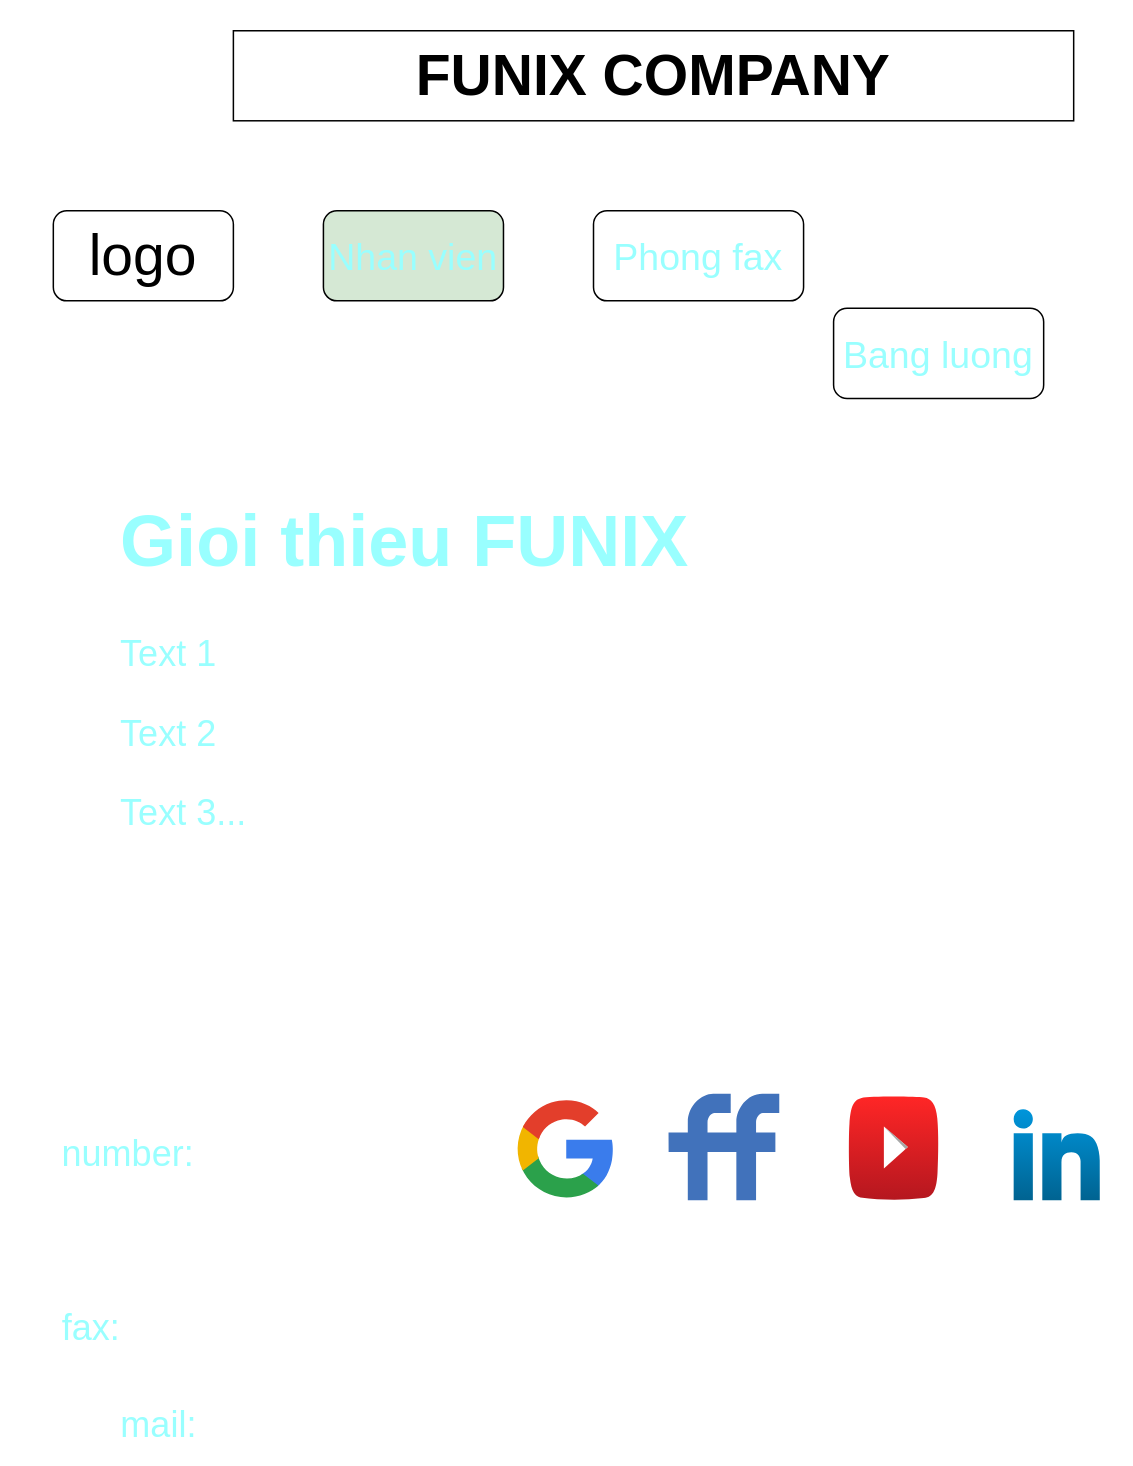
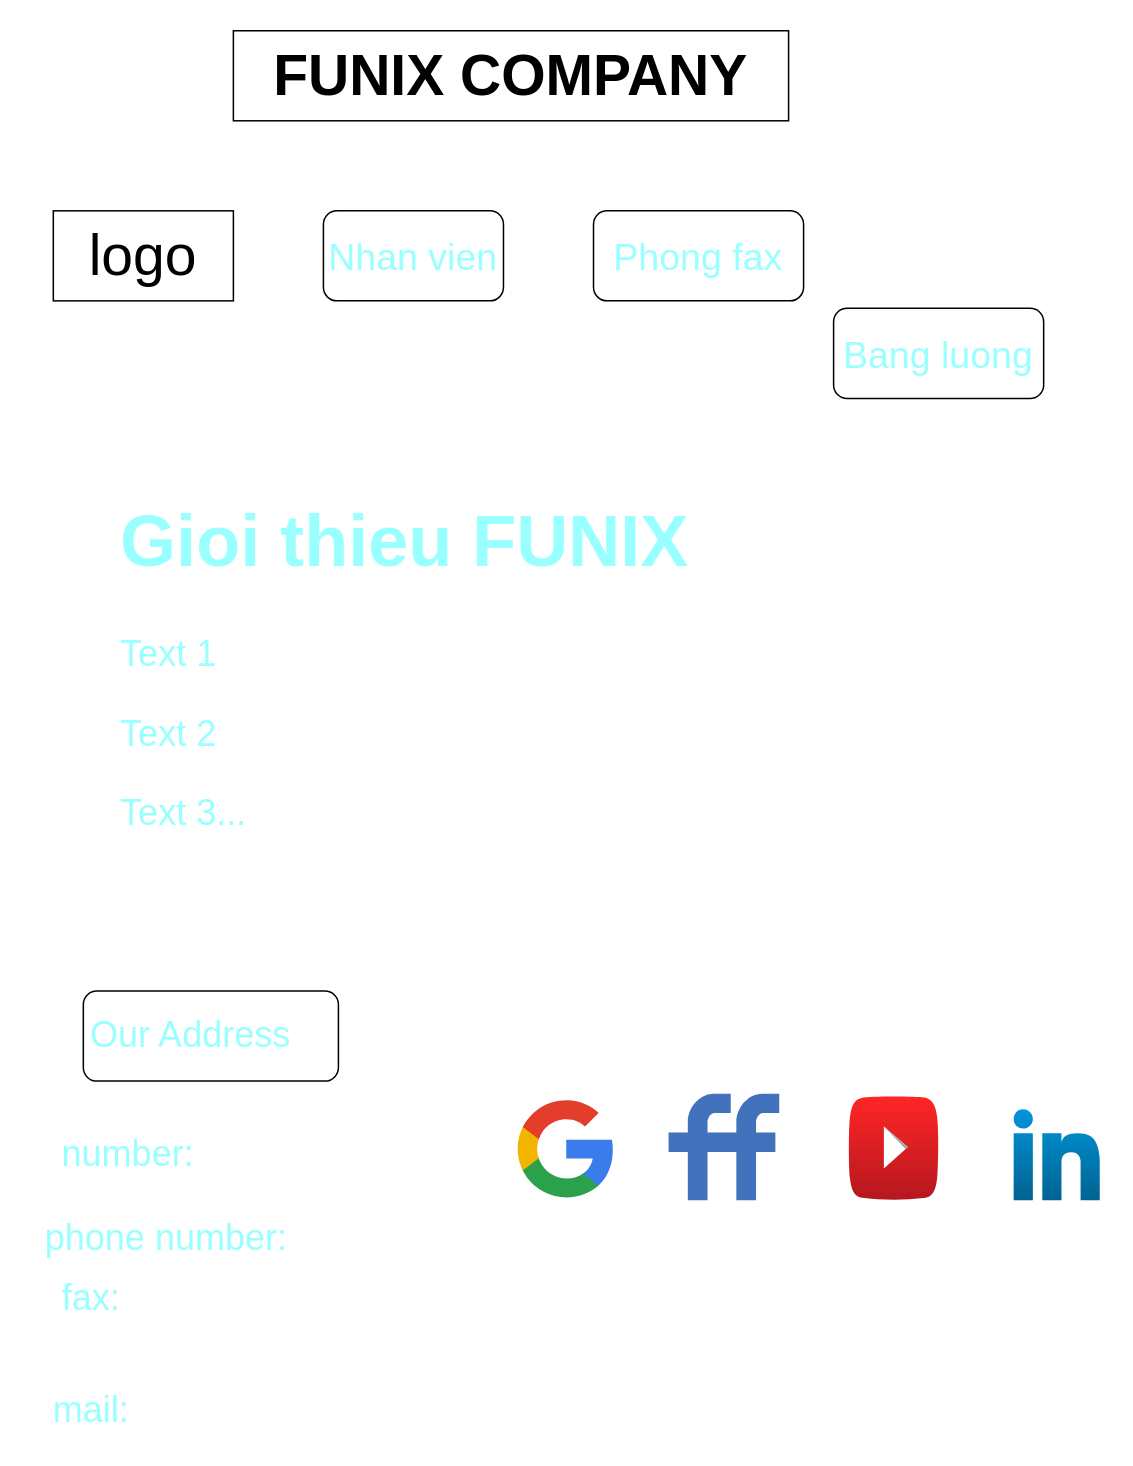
node "FUNIX COMPANY": size 840x90 -> 555x90
node "logo": shape rounded rectangle -> rectangle
node "Nhan vien": fillcolor #d5e8d4 -> #ffffff
node "Our Address": added
node "phone number:": added
node "fax:": moved (91, 1328) -> (91, 1298)
node "mail:": moved (158, 1426) -> (91, 1411)
